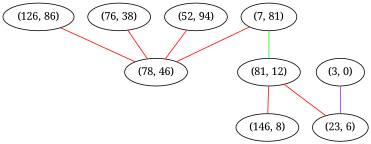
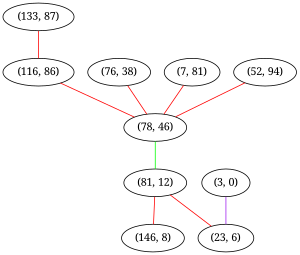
node "(126, 86)": label "(126, 86)" -> "(116, 86)"
node "(133, 87)": added
edge "(7, 81)" -- "(81, 12)": now "(78, 46)" -- "(81, 12)"
